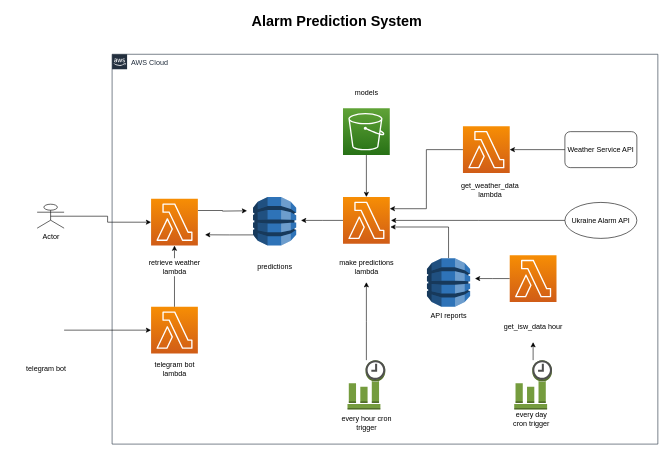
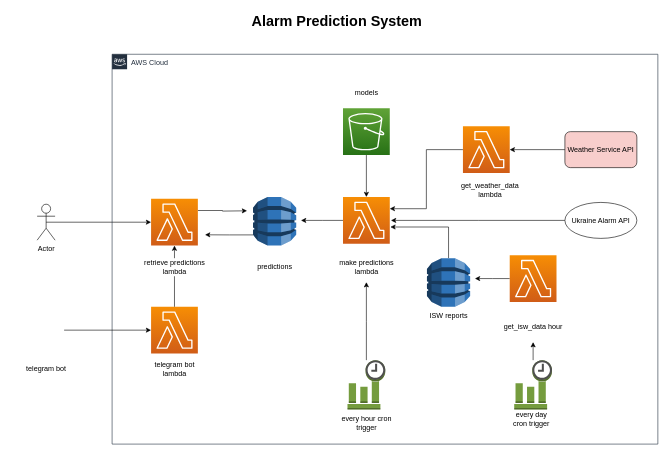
node "Weather Service API": fillcolor #ffffff -> #f8cecc
node "Actor": size 27x24 -> 18x36
node "retrieve weather lambda": label "retrieve weather lambda" -> "retrieve predictions lambda"
node "API reports": label "API reports" -> "ISW reports"
